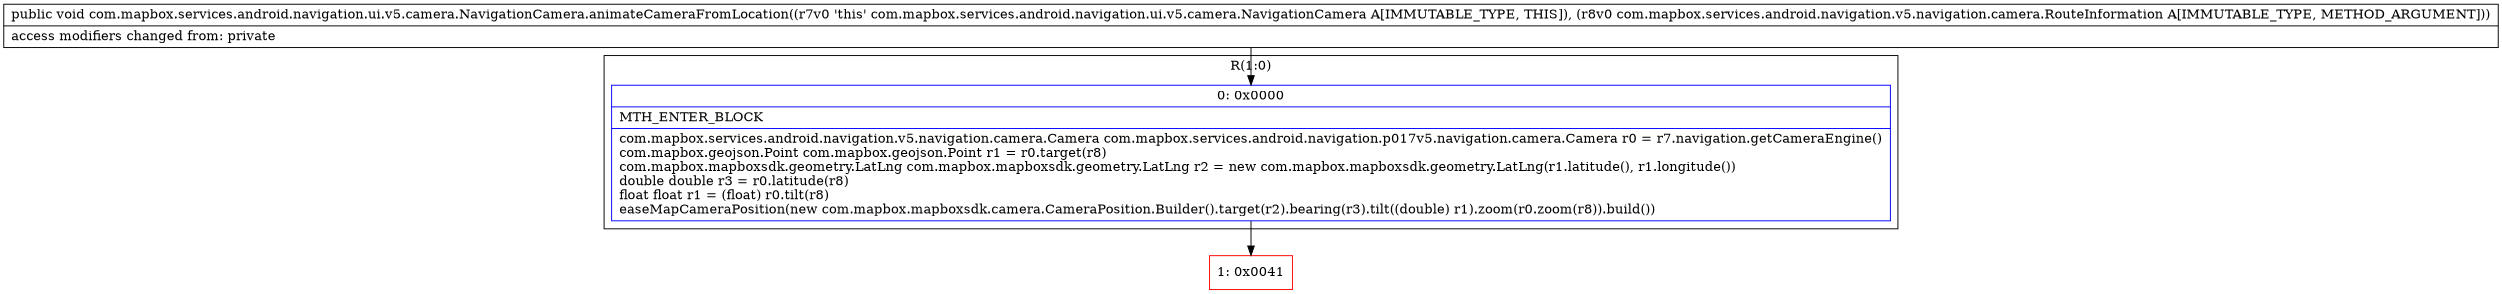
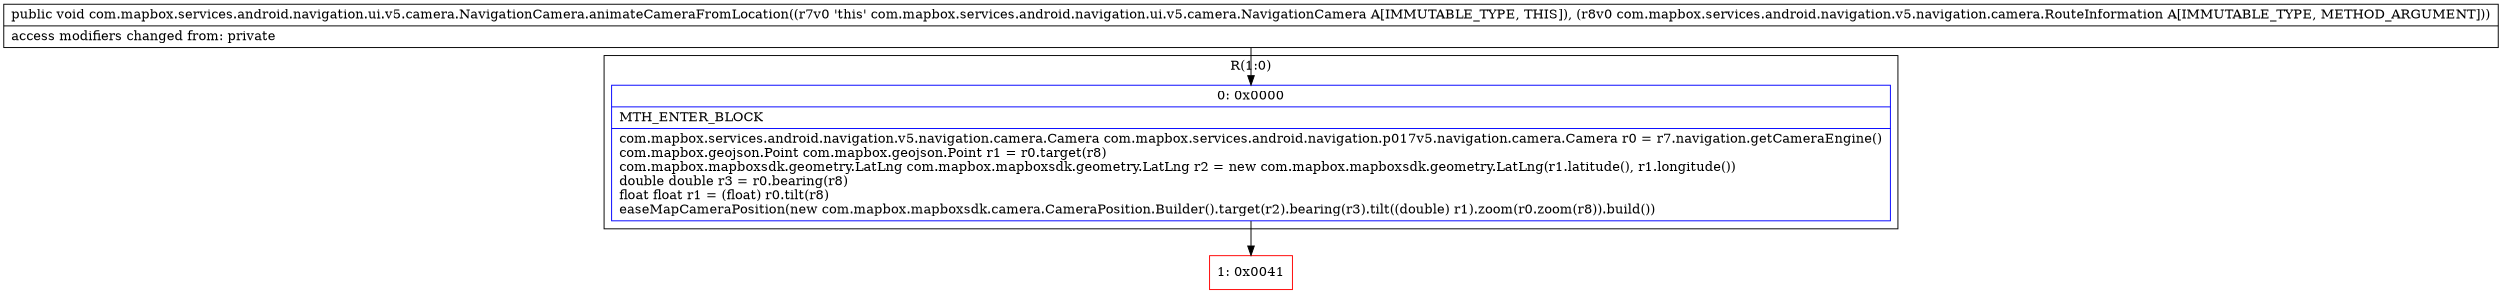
node "0: 0x0000": text "double double r3 = r0.latitude(r8)" -> "double double r3 = r0.bearing(r8)"
